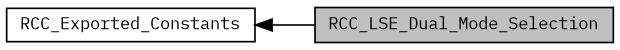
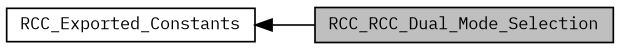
node "RCC_LSE_Dual_Mode_Selection": label "RCC_LSE_Dual_Mode_Selection" -> "RCC_RCC_Dual_Mode_Selection"
